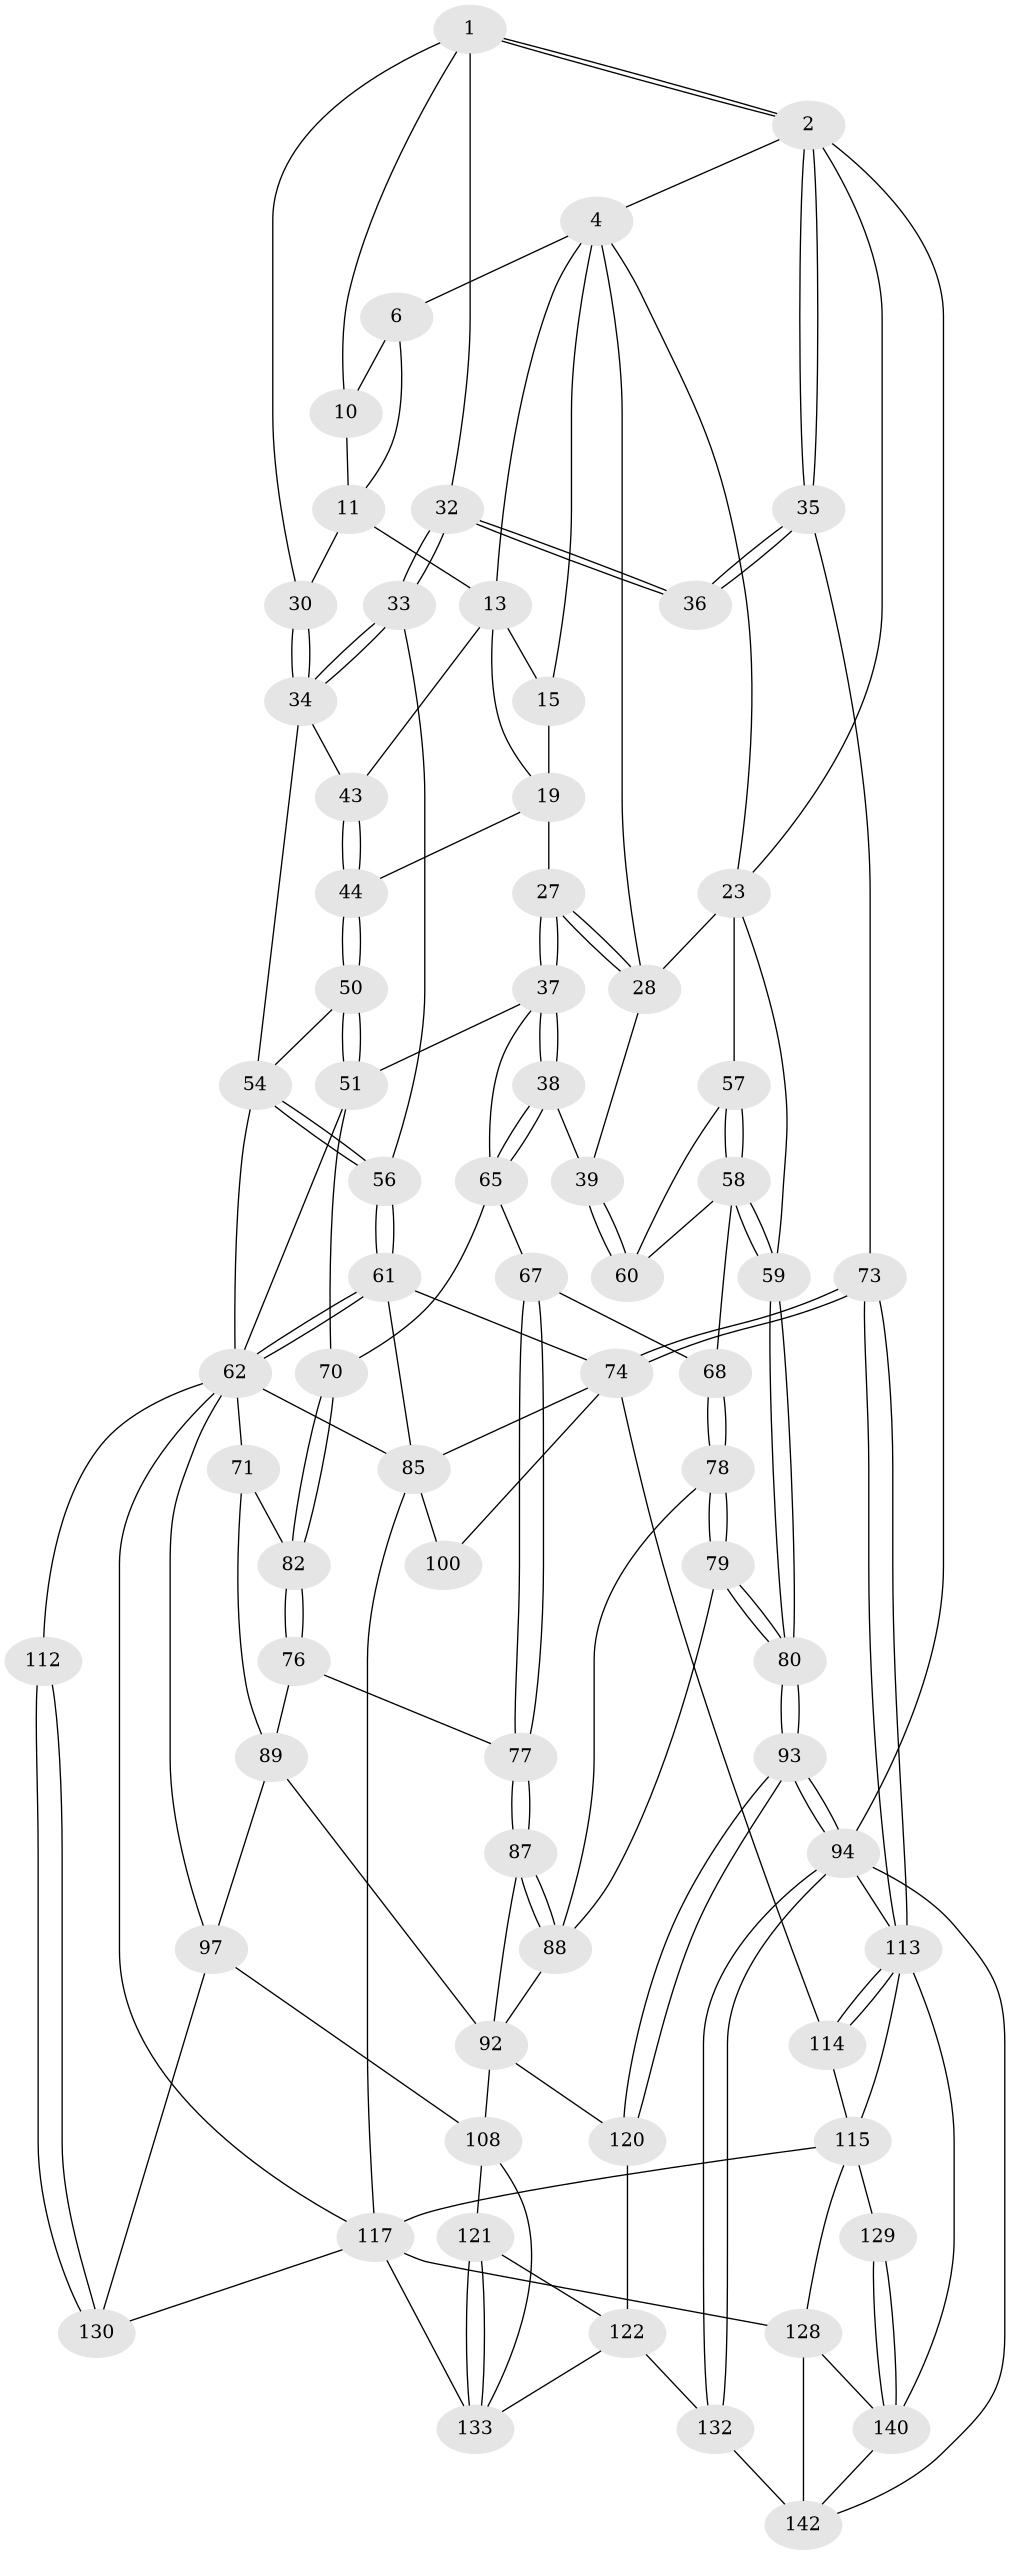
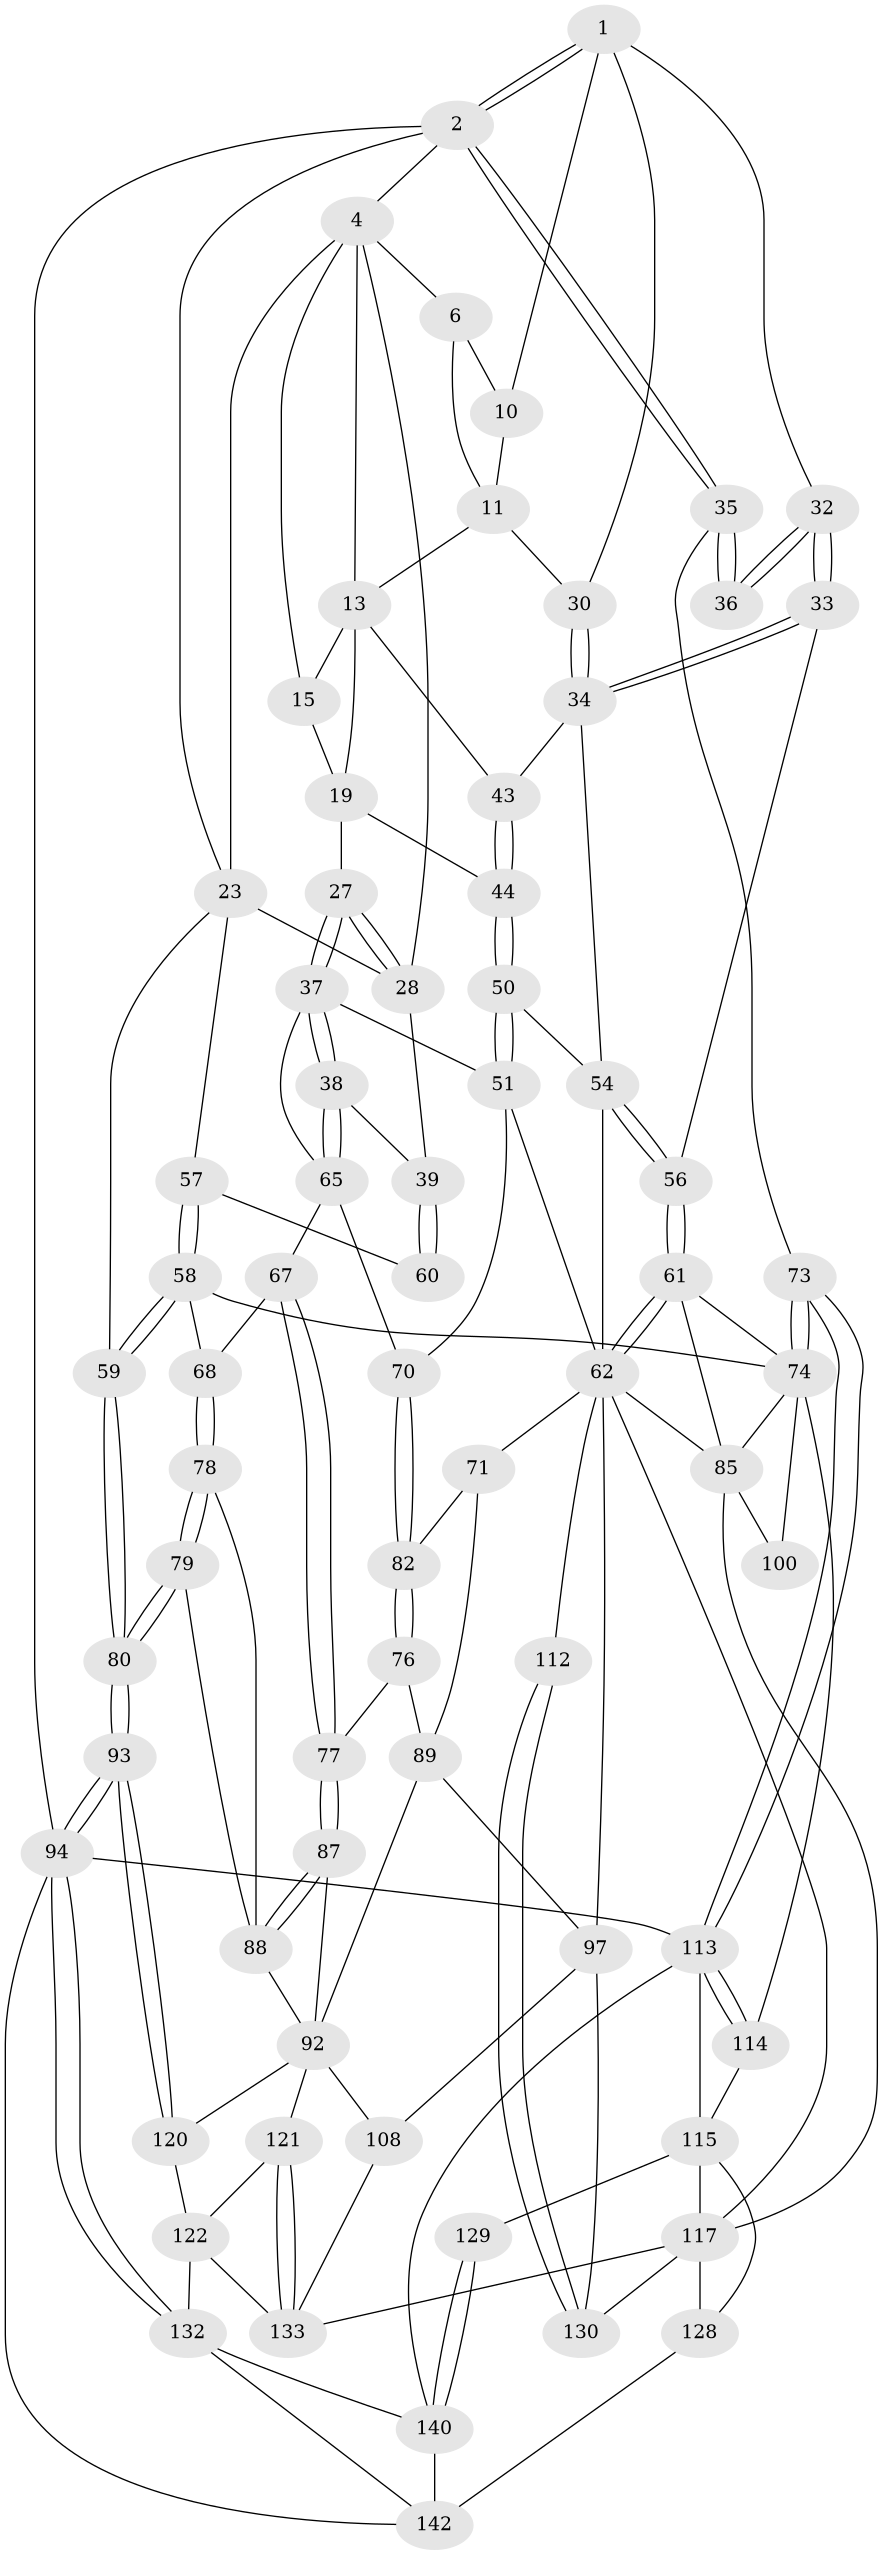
edge "58" -- "60": now "58" -- "74"
edge "108" -- "121": now "92" -- "121"
edge "128" -- "140": now "132" -- "140"
